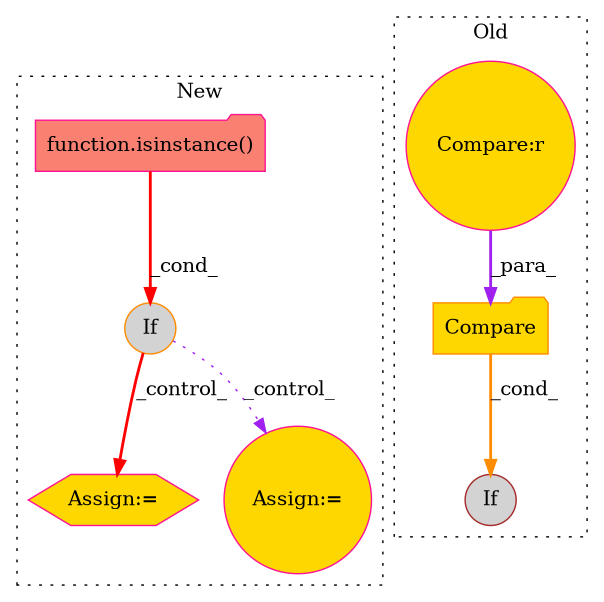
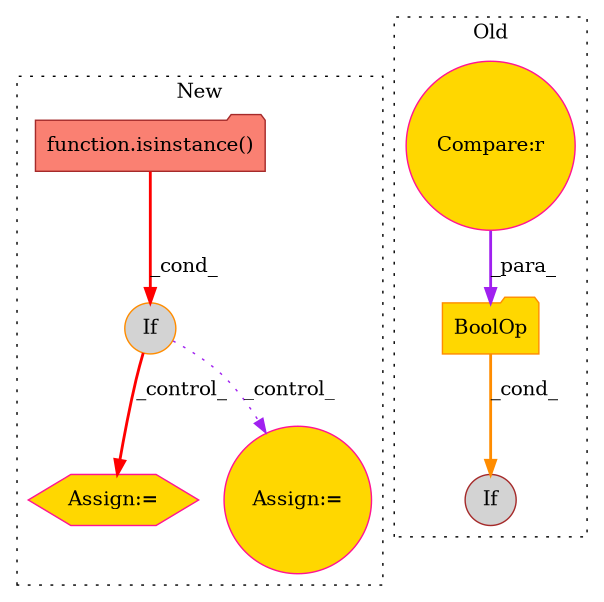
node "function.isinstance()": color deeppink -> brown
node "Compare": label "Compare" -> "BoolOp"
